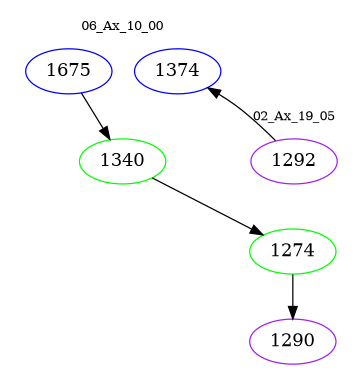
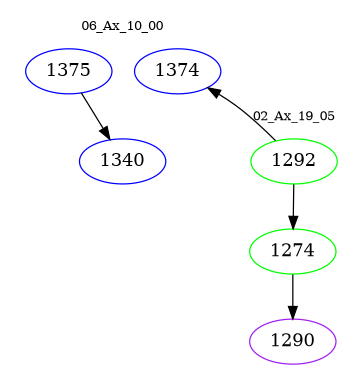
node "1675": label "1675" -> "1375"
node "1340": color green -> blue
node "1292": color purple -> green
edge "1340" -> "1274": now "1292" -> "1274"
